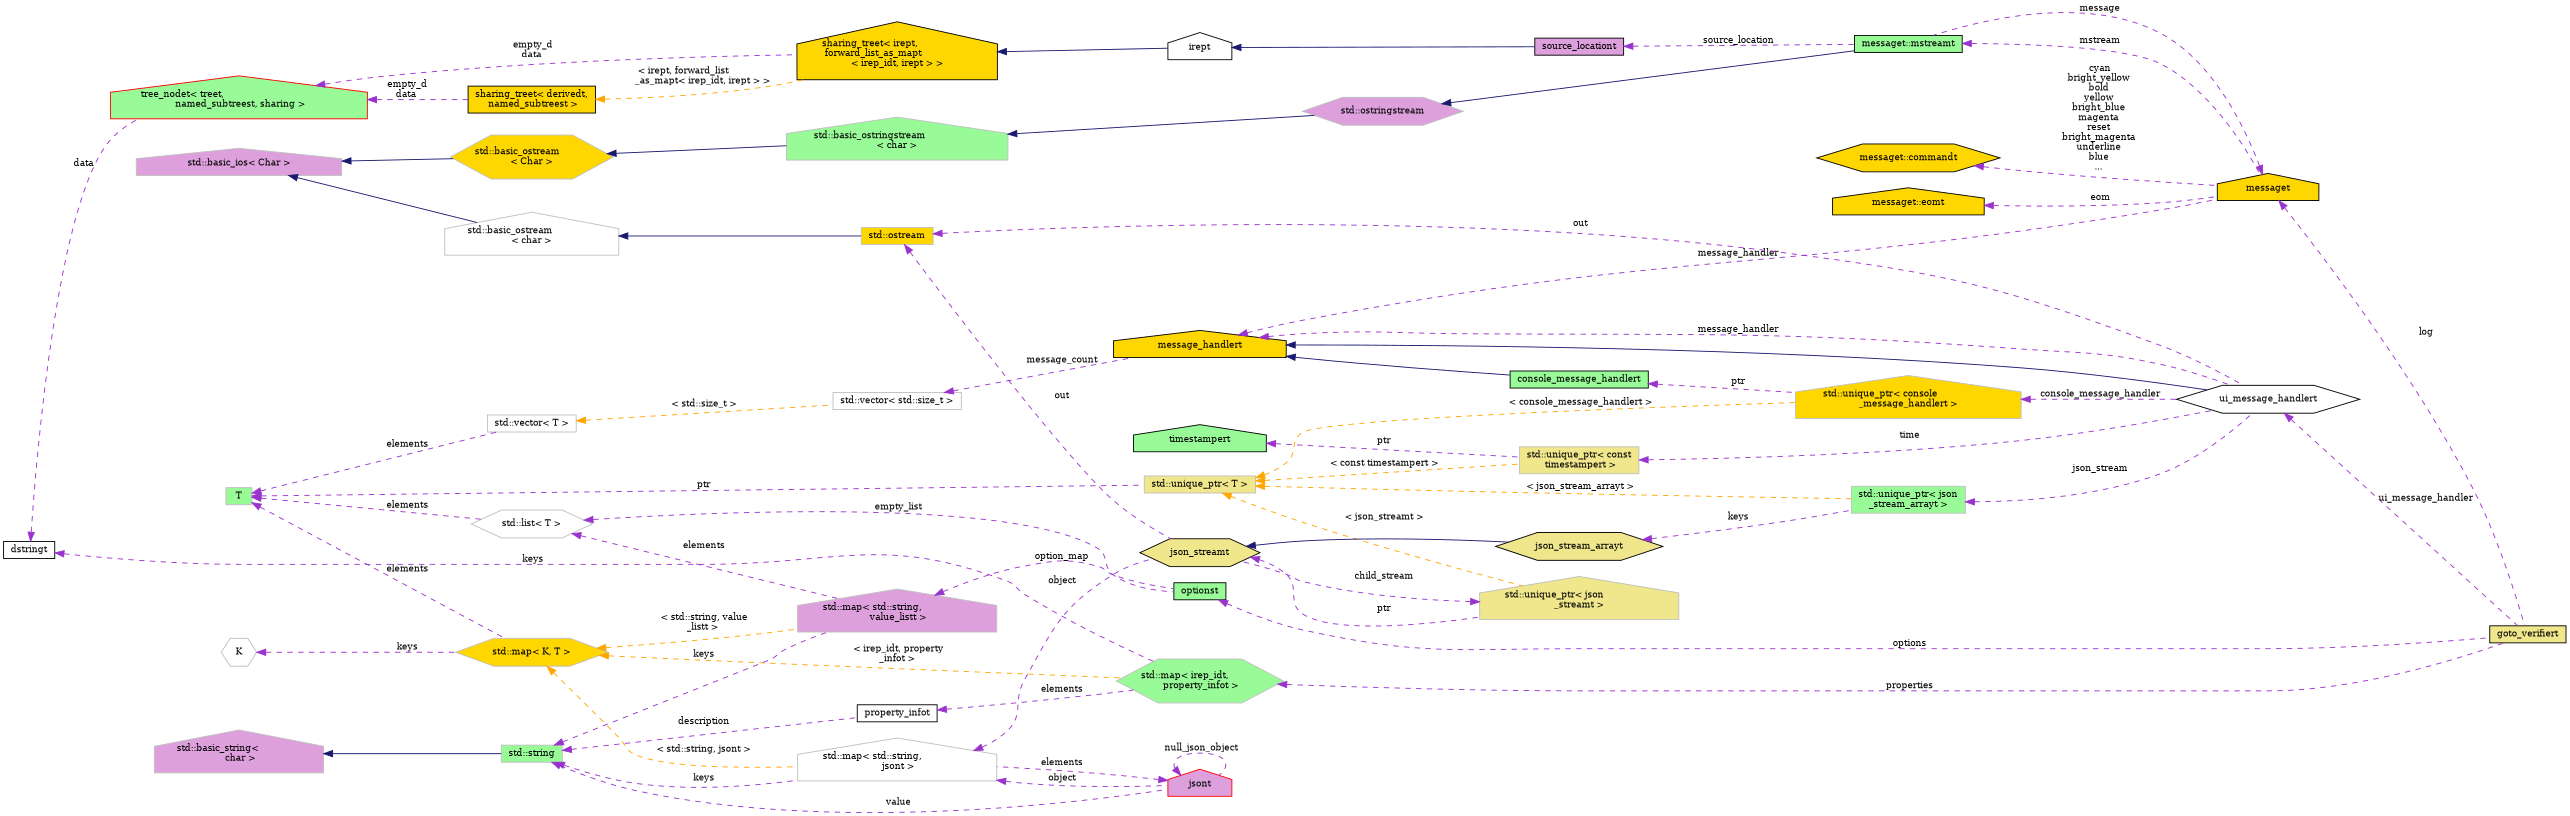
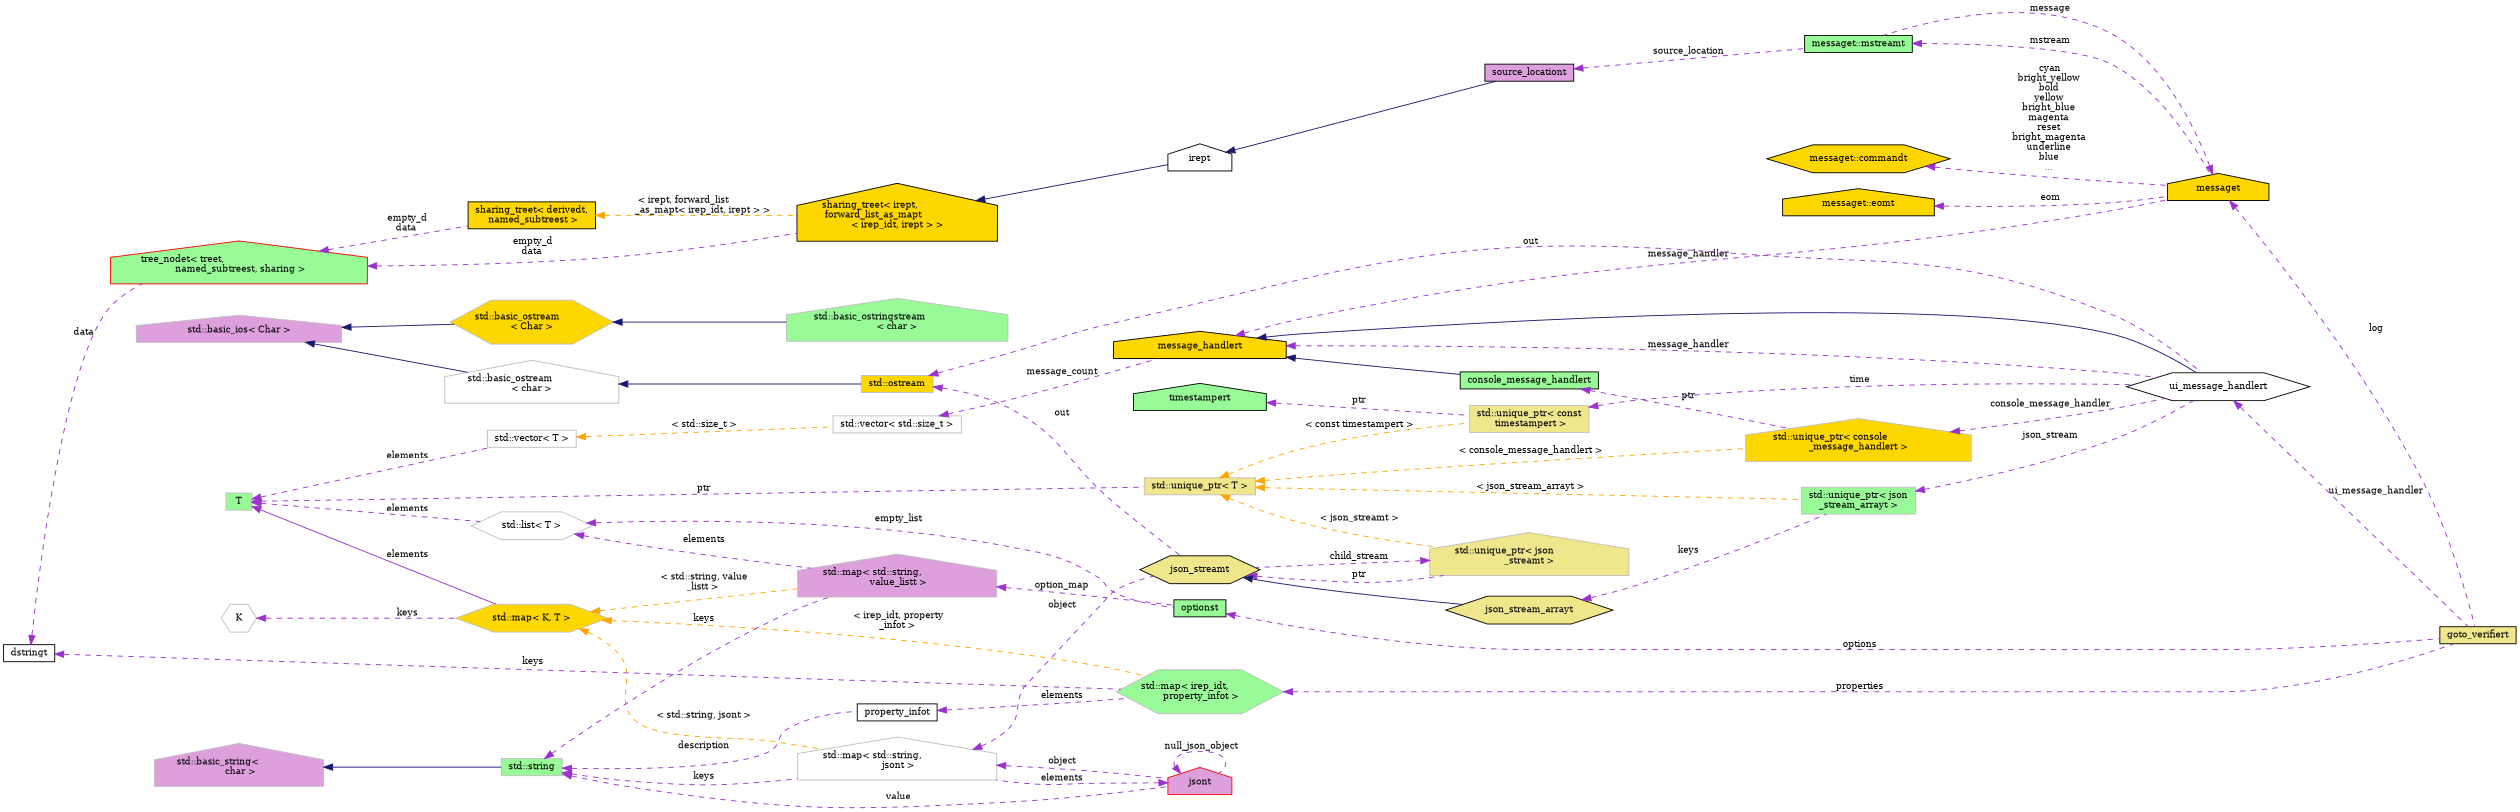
node "std::ostringstream": removed
edge "std::map< K, T >" -> "T": style dashed -> solid
